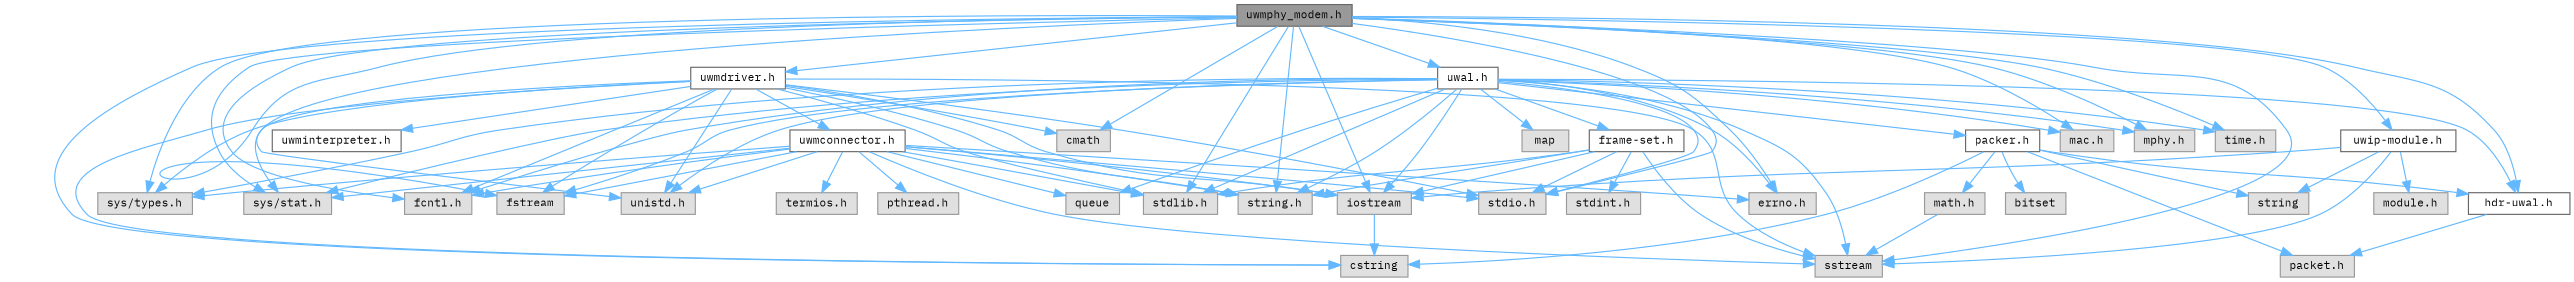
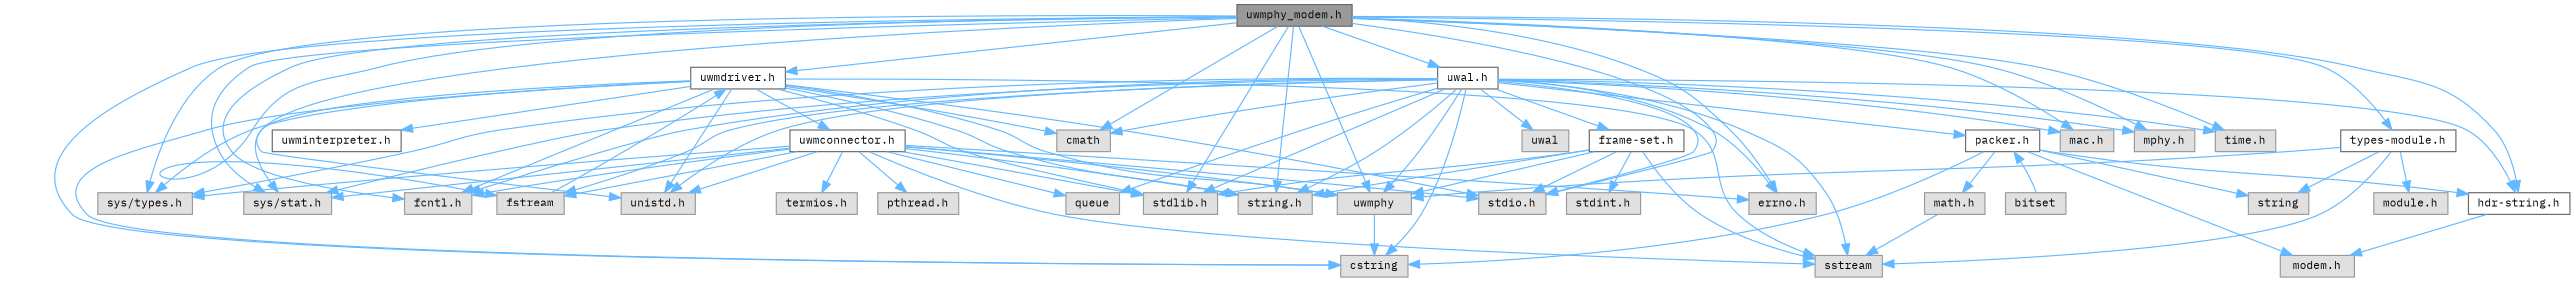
edge "uwmphy_modem.h" -> "sstream": removed
edge "uwal.h" -> "cmath": added
edge "uwmdriver.h" -> "fstream": reversed
node "map": label "map" -> "uwal"
node "uwip-module.h": label "uwip-module.h" -> "types-module.h"
edge "uwal.h" -> "cstring": added
edge "packer.h" -> "bitset": reversed
node "iostream": label "iostream" -> "uwmphy"
node "hdr-uwal.h": label "hdr-uwal.h" -> "hdr-string.h"
node "packet.h": label "packet.h" -> "modem.h"
